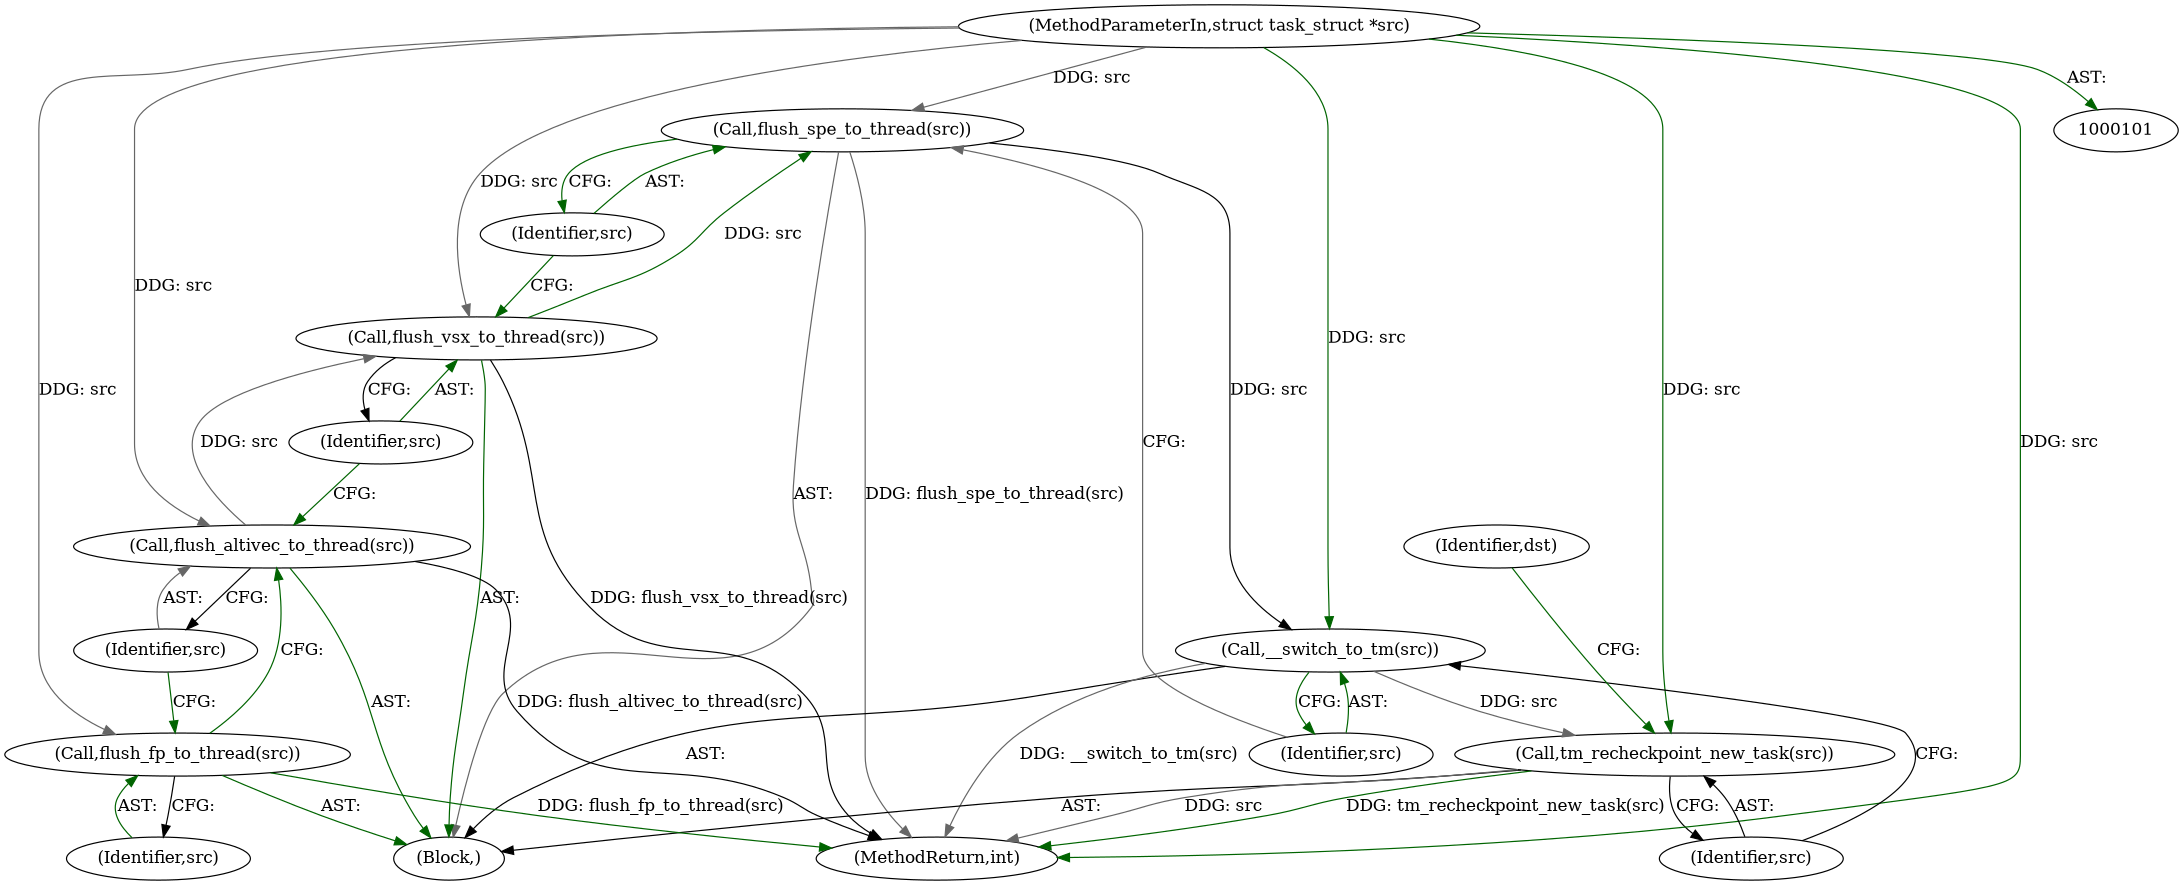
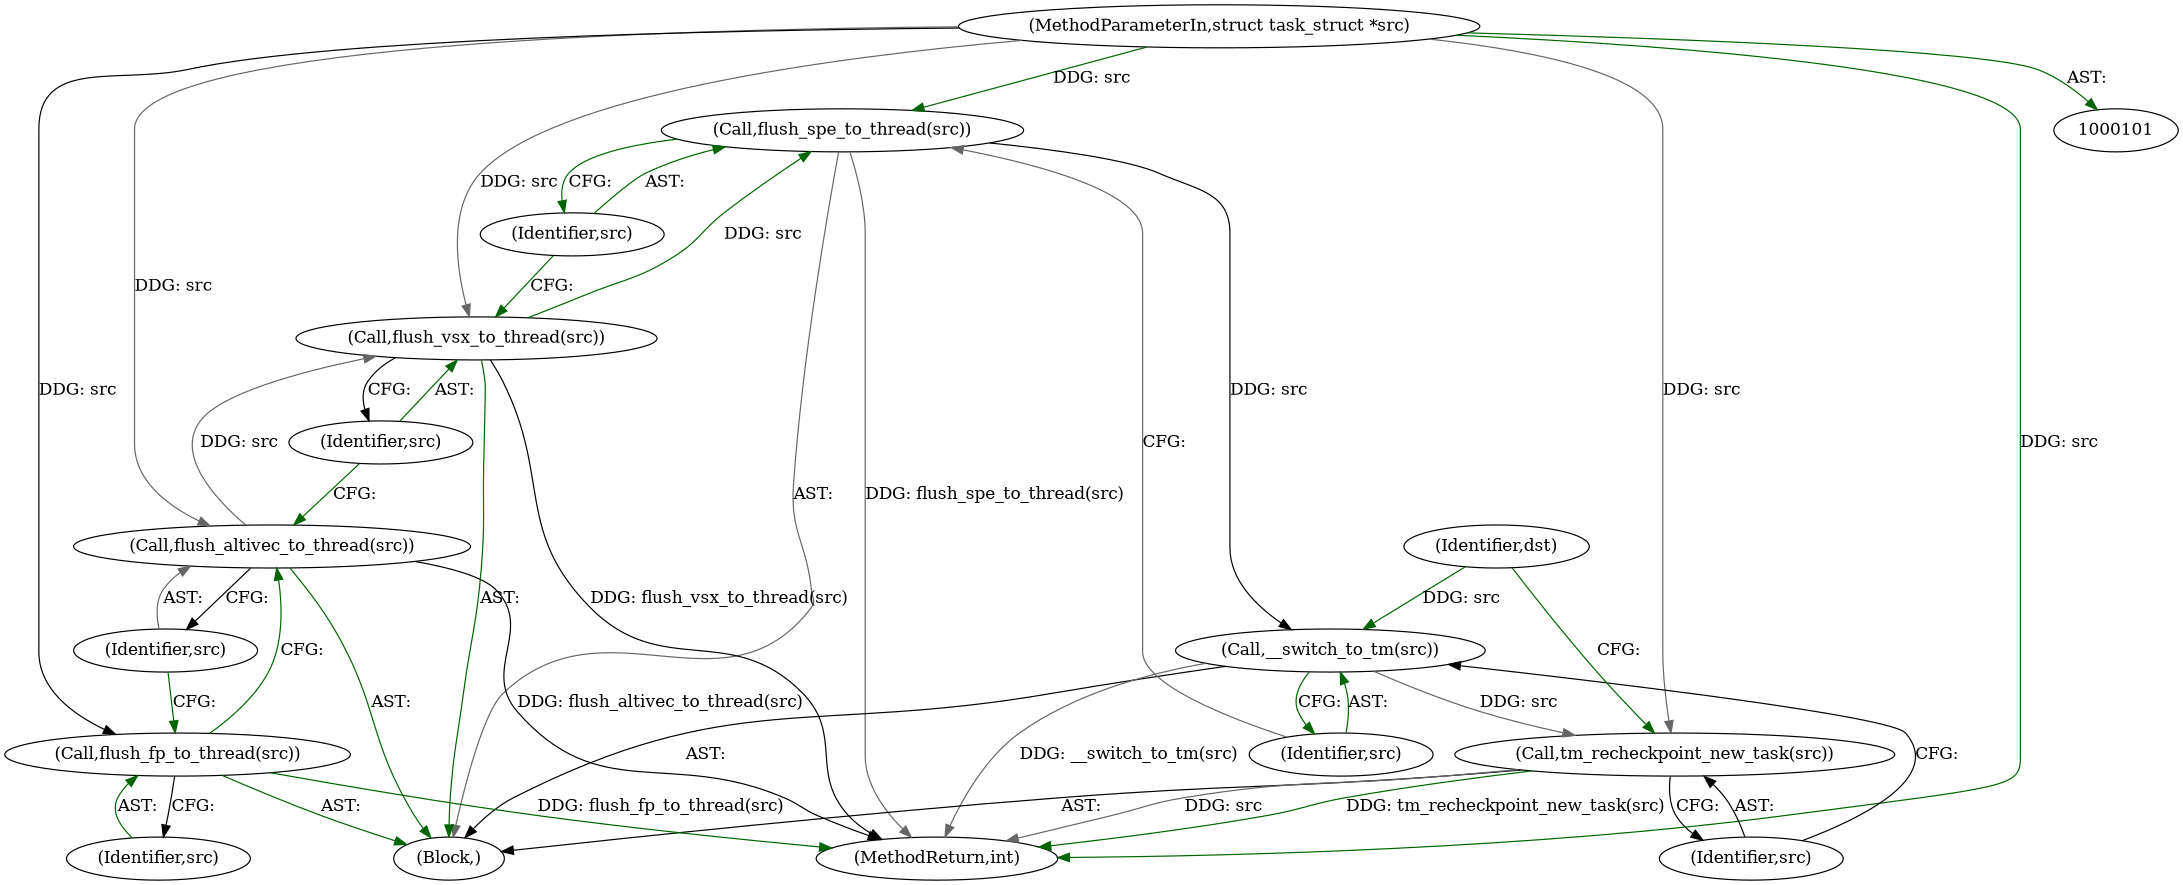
edge "(MethodParameterIn,struct task_struct *src)" -> "(Call,flush_fp_to_thread(src))": color gray40 -> black
edge "(MethodParameterIn,struct task_struct *src)" -> "(Call,flush_spe_to_thread(src))": color gray40 -> darkgreen
edge "(MethodParameterIn,struct task_struct *src)" -> "(Call,tm_recheckpoint_new_task(src))": color darkgreen -> gray40
edge "(MethodParameterIn,struct task_struct *src)" -> "(Call,__switch_to_tm(src))": now "(Identifier,dst)" -> "(Call,__switch_to_tm(src))"
